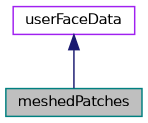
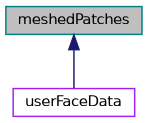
edge "meshedPatches" -> "userFaceData": reversed
